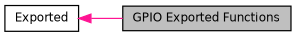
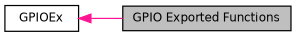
node "Exported": label "Exported" -> "GPIOEx"
